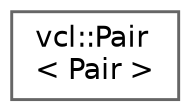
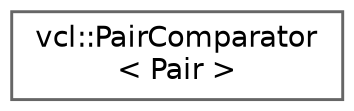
node "vcl::Pair < Pair >": label "vcl::Pair < Pair >" -> "vcl::PairComparator < Pair >"
